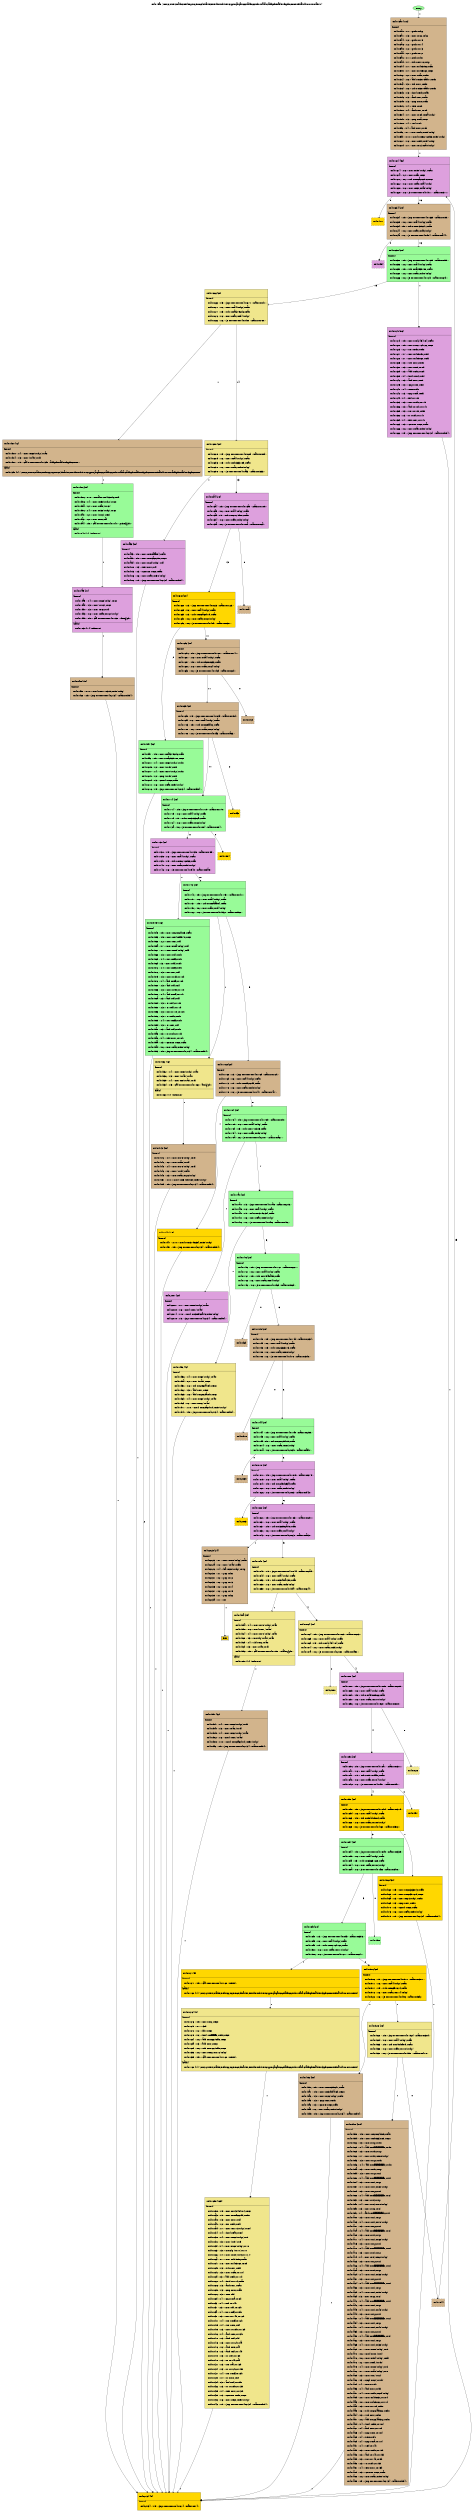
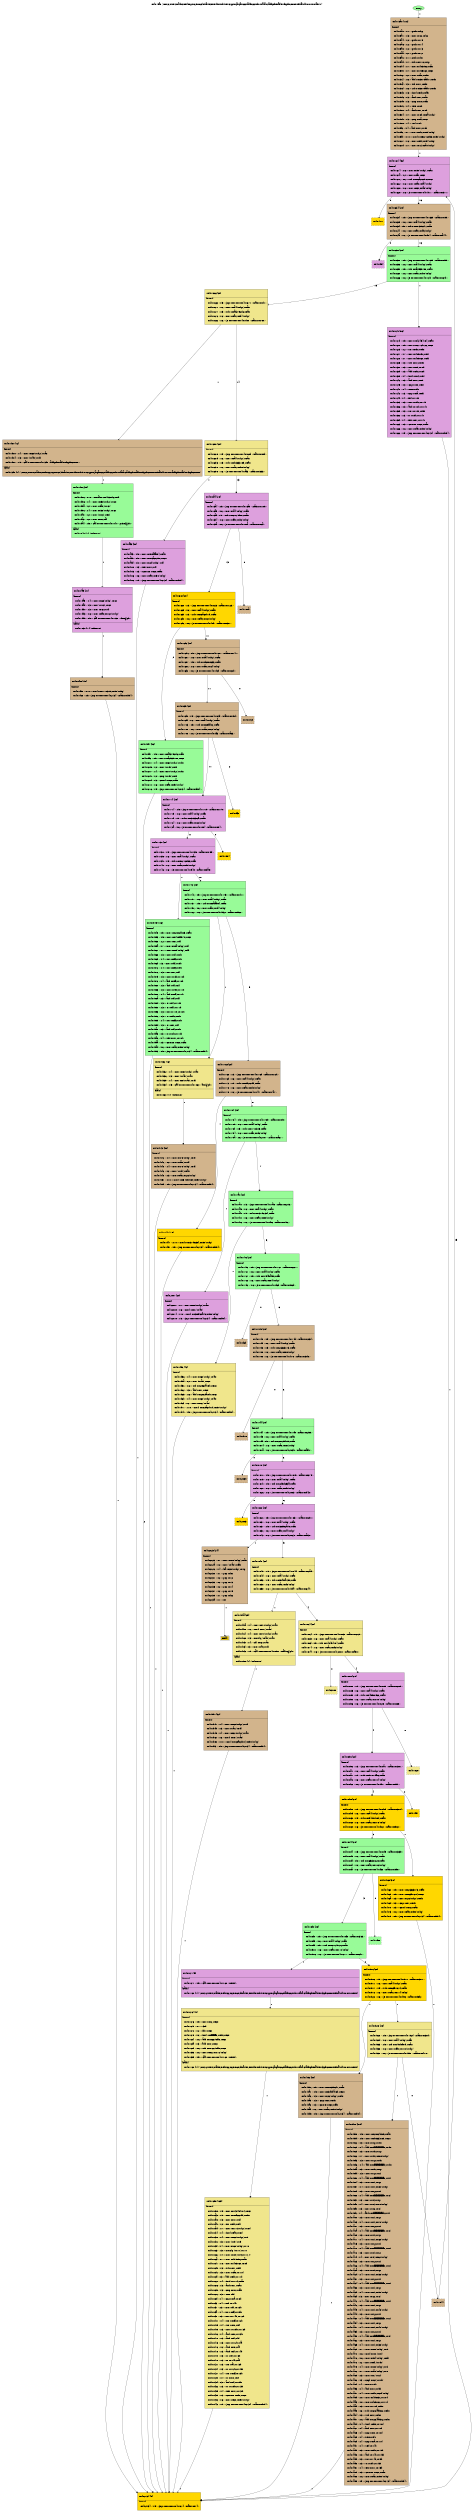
node "0x401714 [28]": fillcolor palegreen -> plum
node "Exit": label "Exit" -> "Final"
node "0x401c71 [5]": fillcolor gold -> plum
